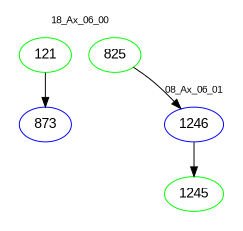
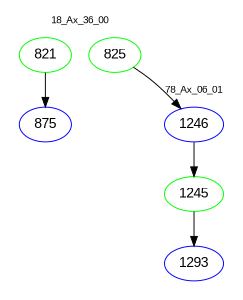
cluster "18_Ax_06_00": label "18_Ax_06_00" -> "18_Ax_36_00"
node "121": label "121" -> "821"
cluster "08_Ax_06_01": label "08_Ax_06_01" -> "78_Ax_06_01"
node "873": label "873" -> "875"
node "1293": added
